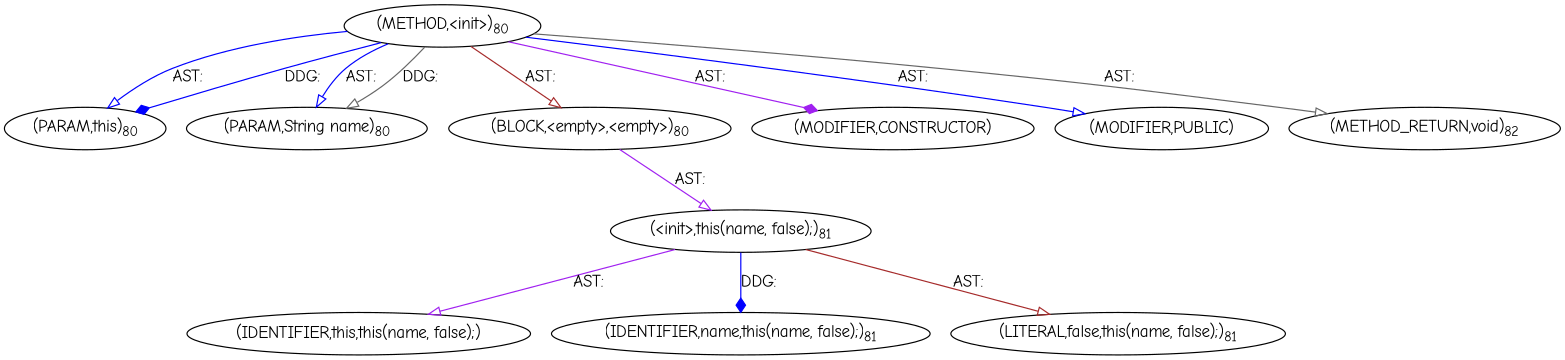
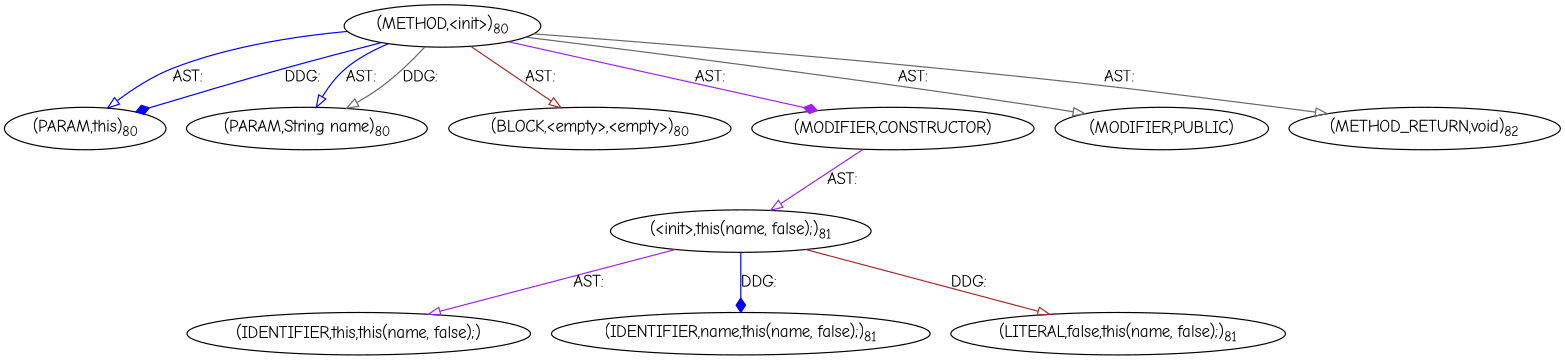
edge "(METHOD,<init>)" -> "(MODIFIER,PUBLIC)": color blue -> gray40
edge "(BLOCK,<empty>,<empty>)" -> "(<init>,this(name, false);)": now "(MODIFIER,CONSTRUCTOR)" -> "(<init>,this(name, false);)"
edge "(<init>,this(name, false);)" -> "(LITERAL,false,this(name, false);)": label "AST: " -> "DDG: "
